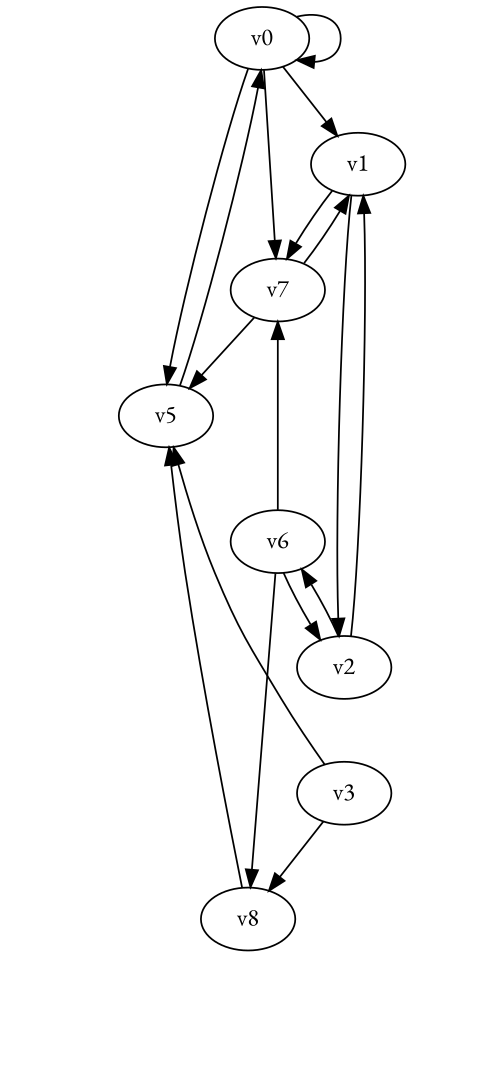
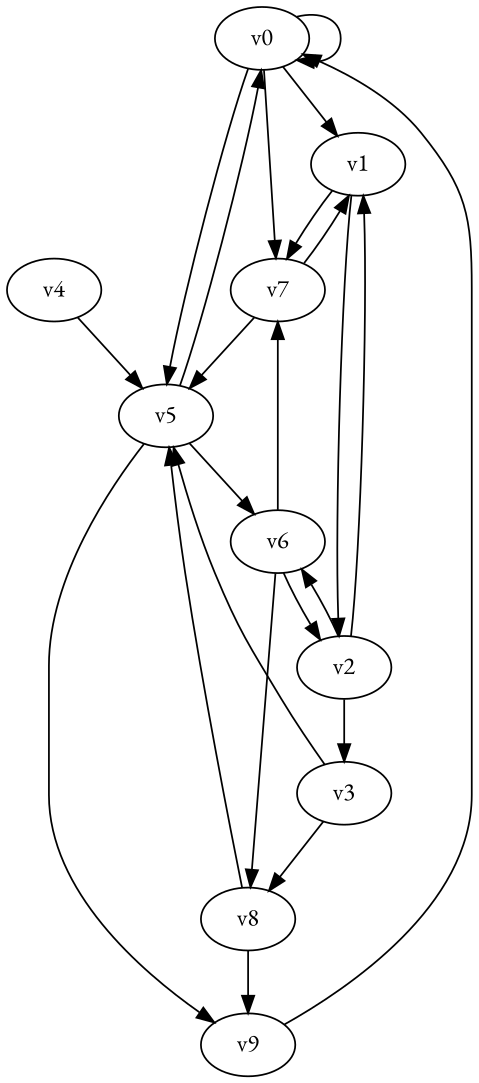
node "v4": added
edge "v5" -> "v6": added
edge "v2" -> "v3": added
node "v9": added
